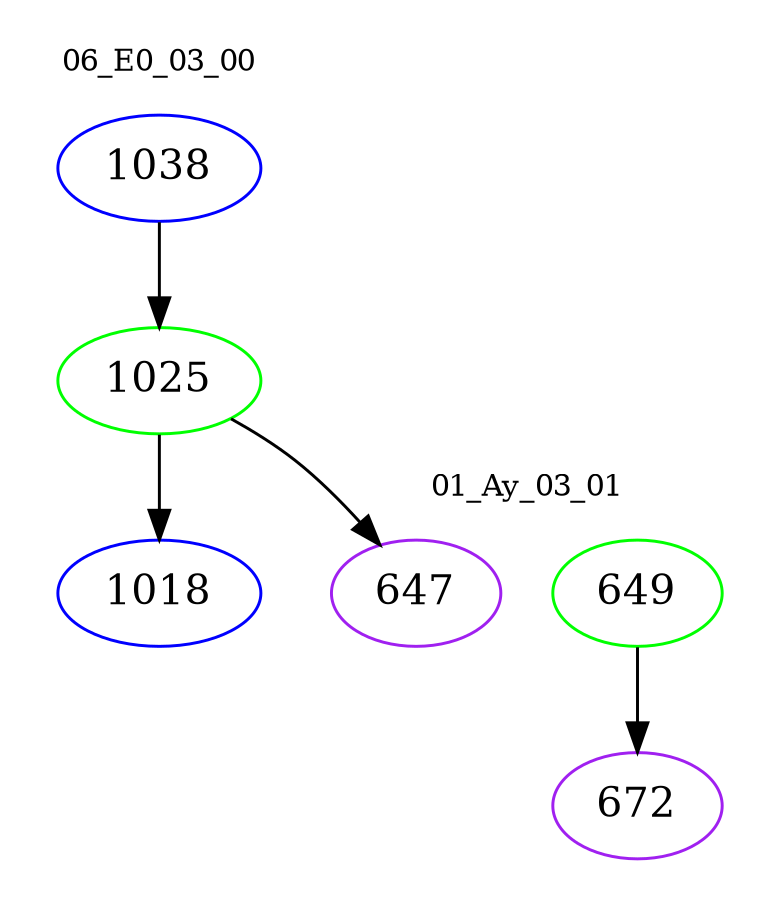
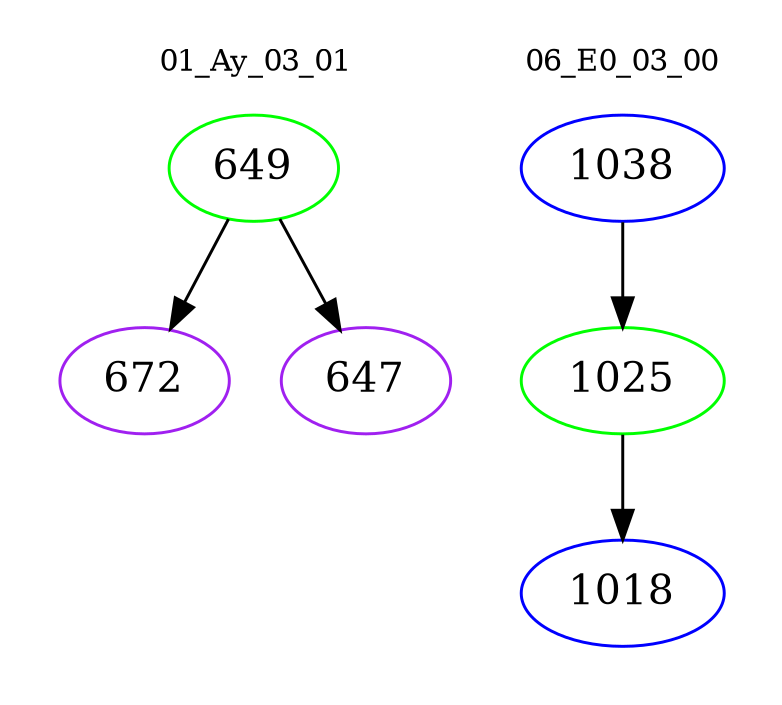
edge "1025" -> "647": now "649" -> "647"
